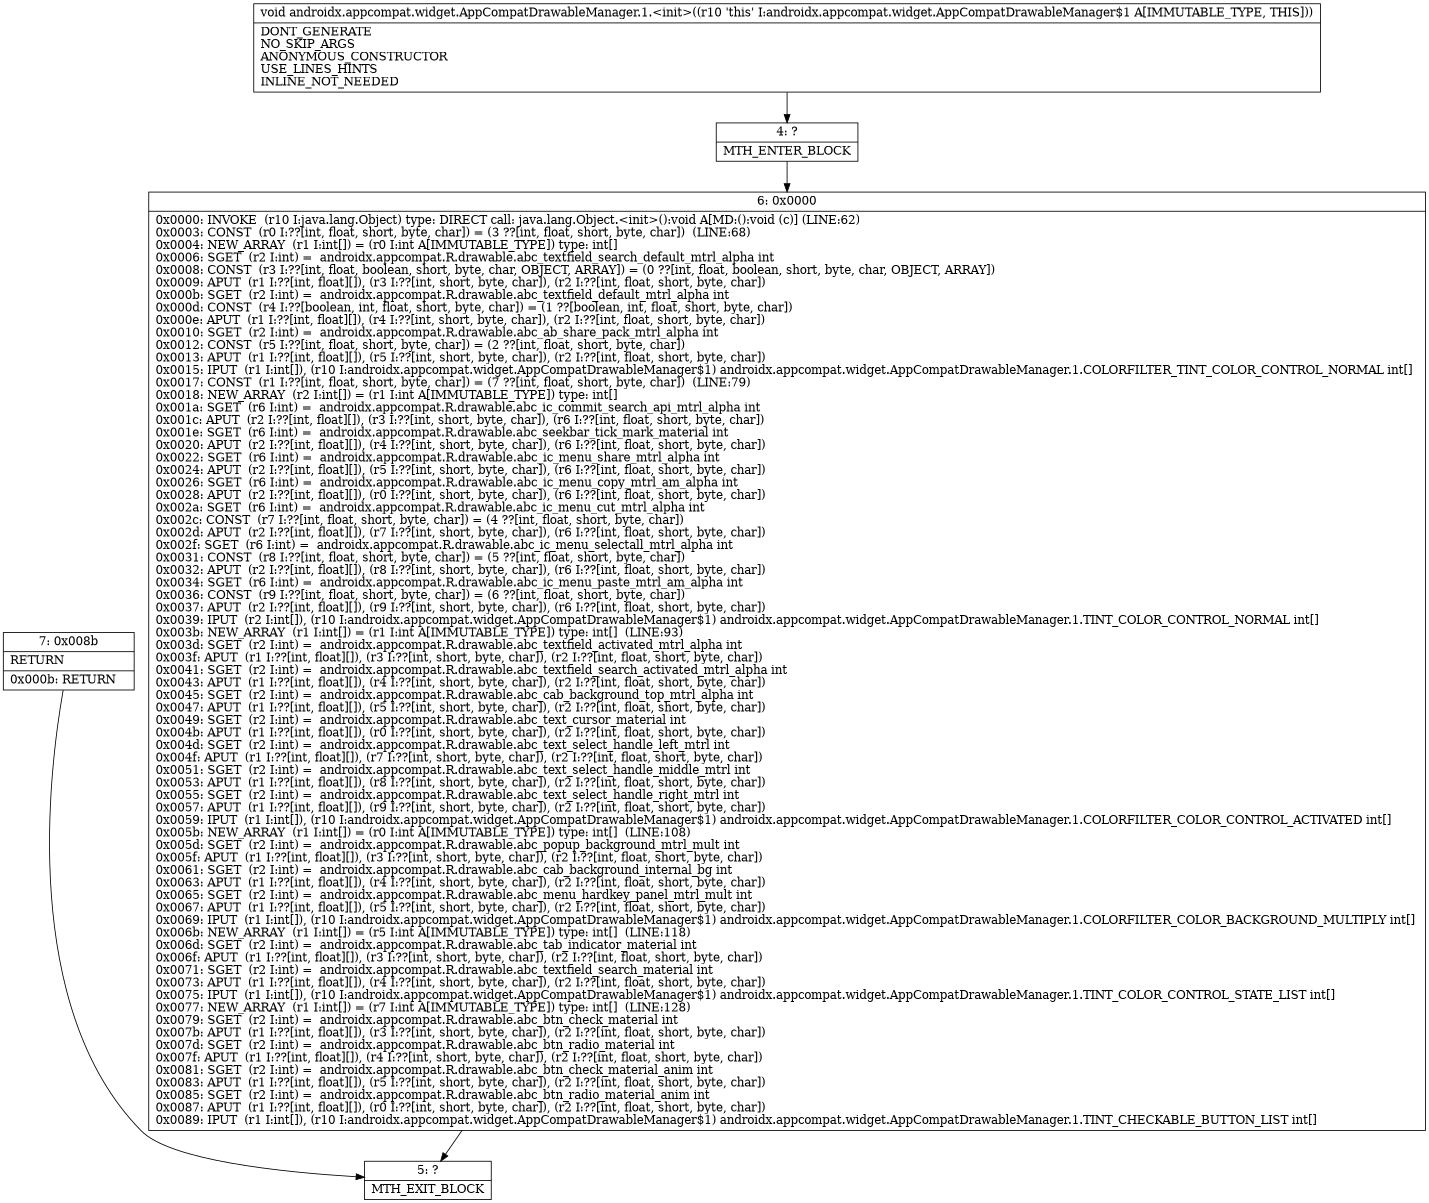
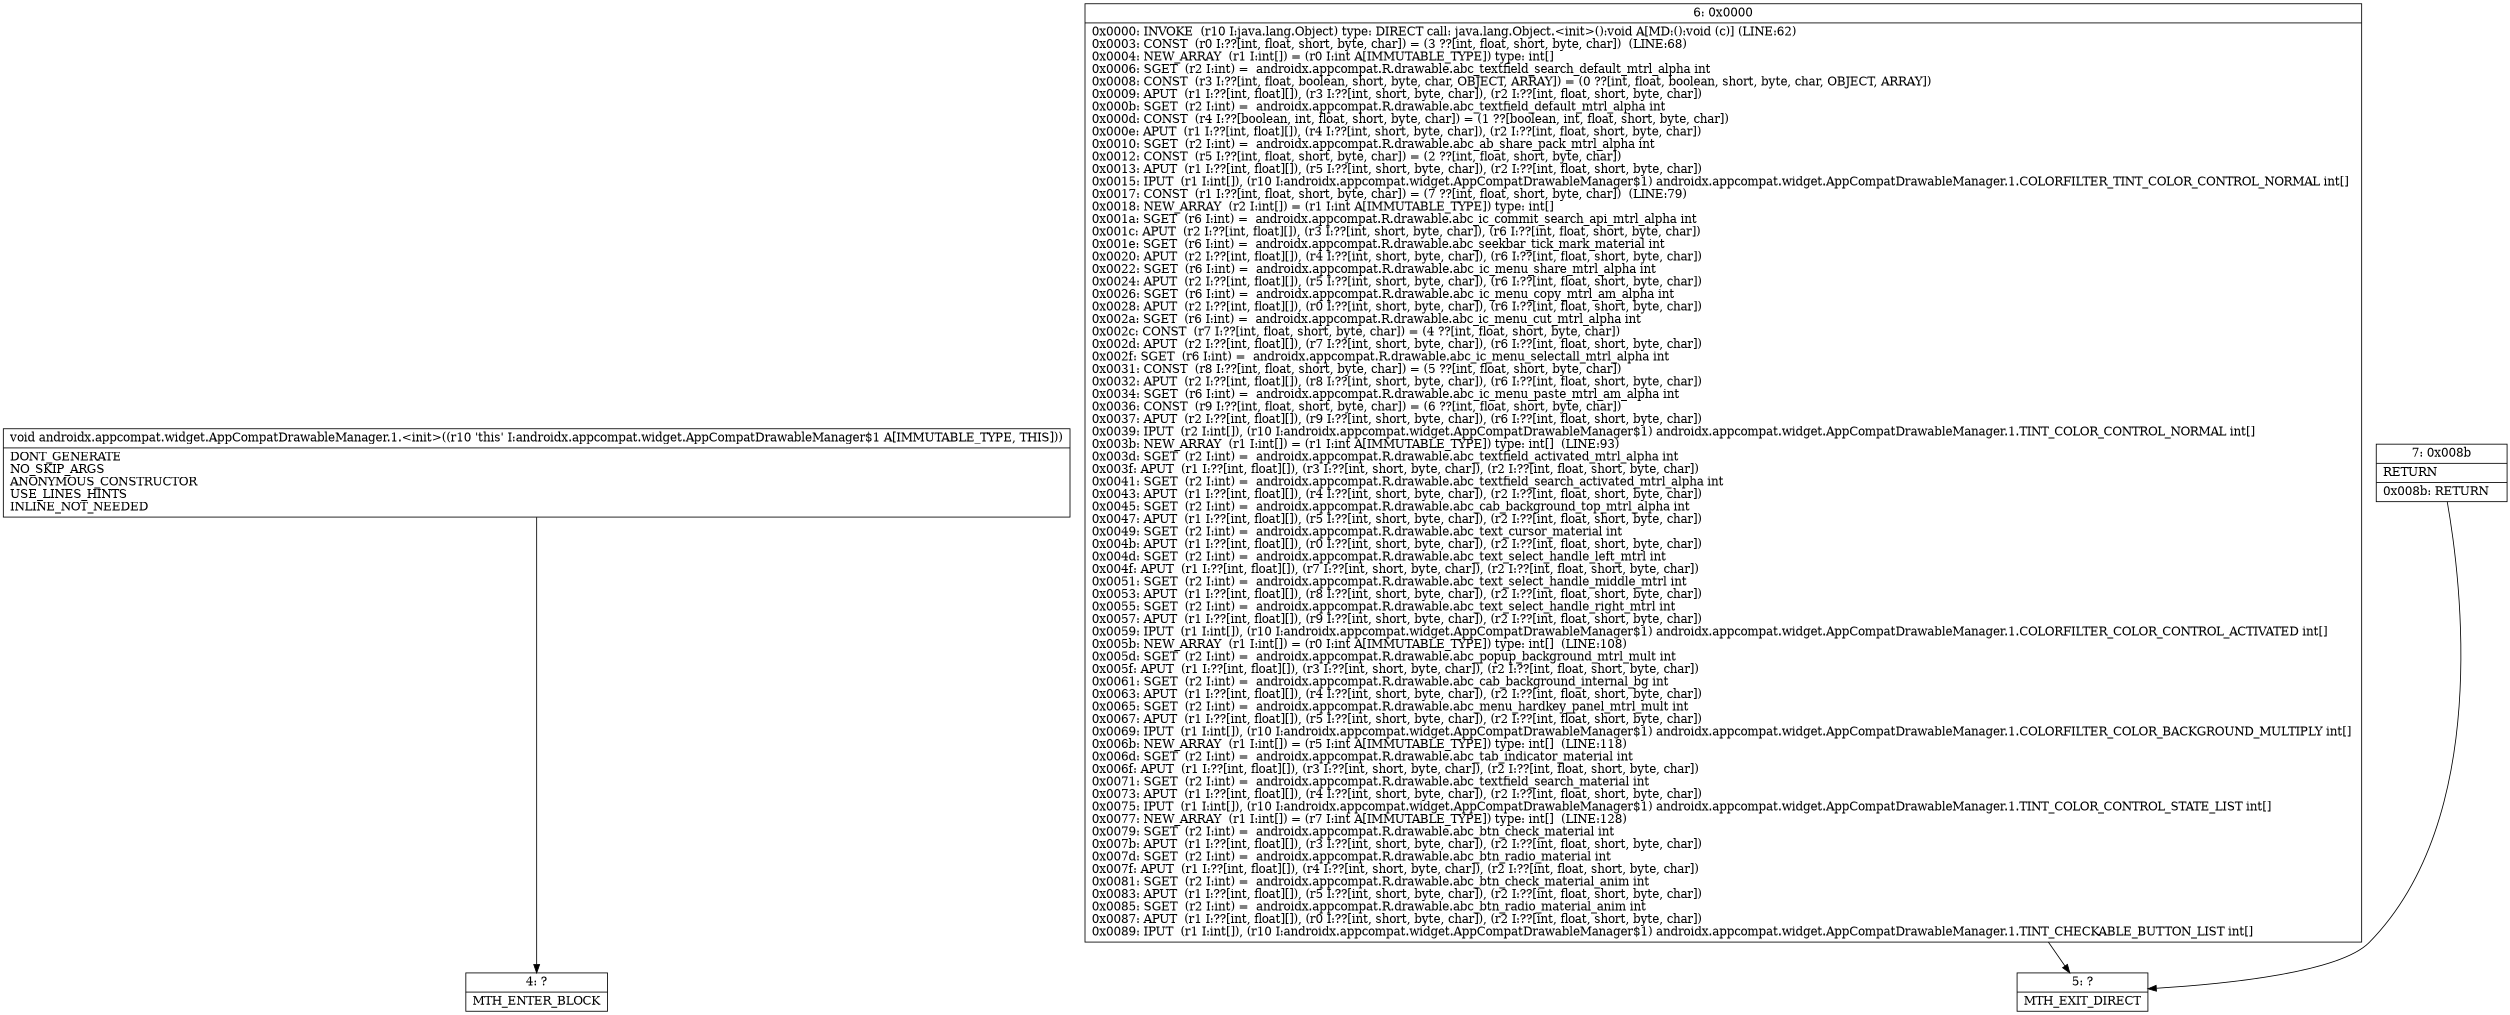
edge "4: ?" -> "6: 0x0000": removed
node "7: 0x008b": text "0x000b: RETURN" -> "0x008b: RETURN"
node "5: ?": text "MTH_EXIT_BLOCK" -> "MTH_EXIT_DIRECT"
